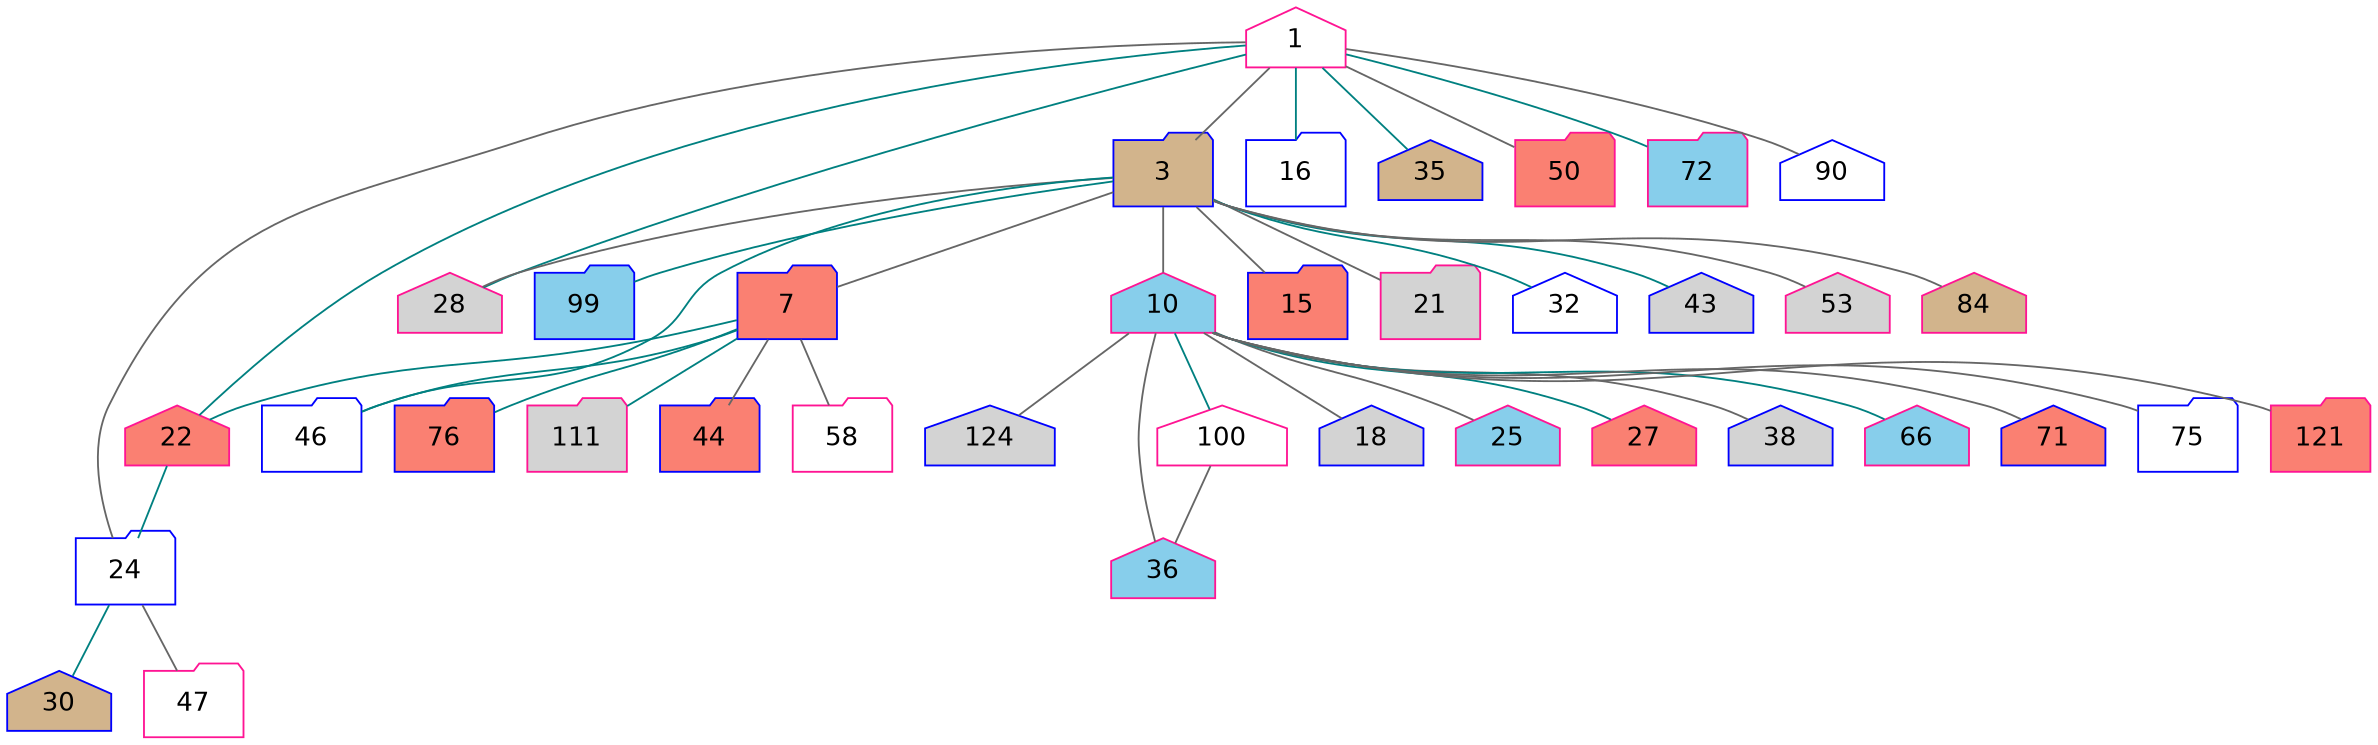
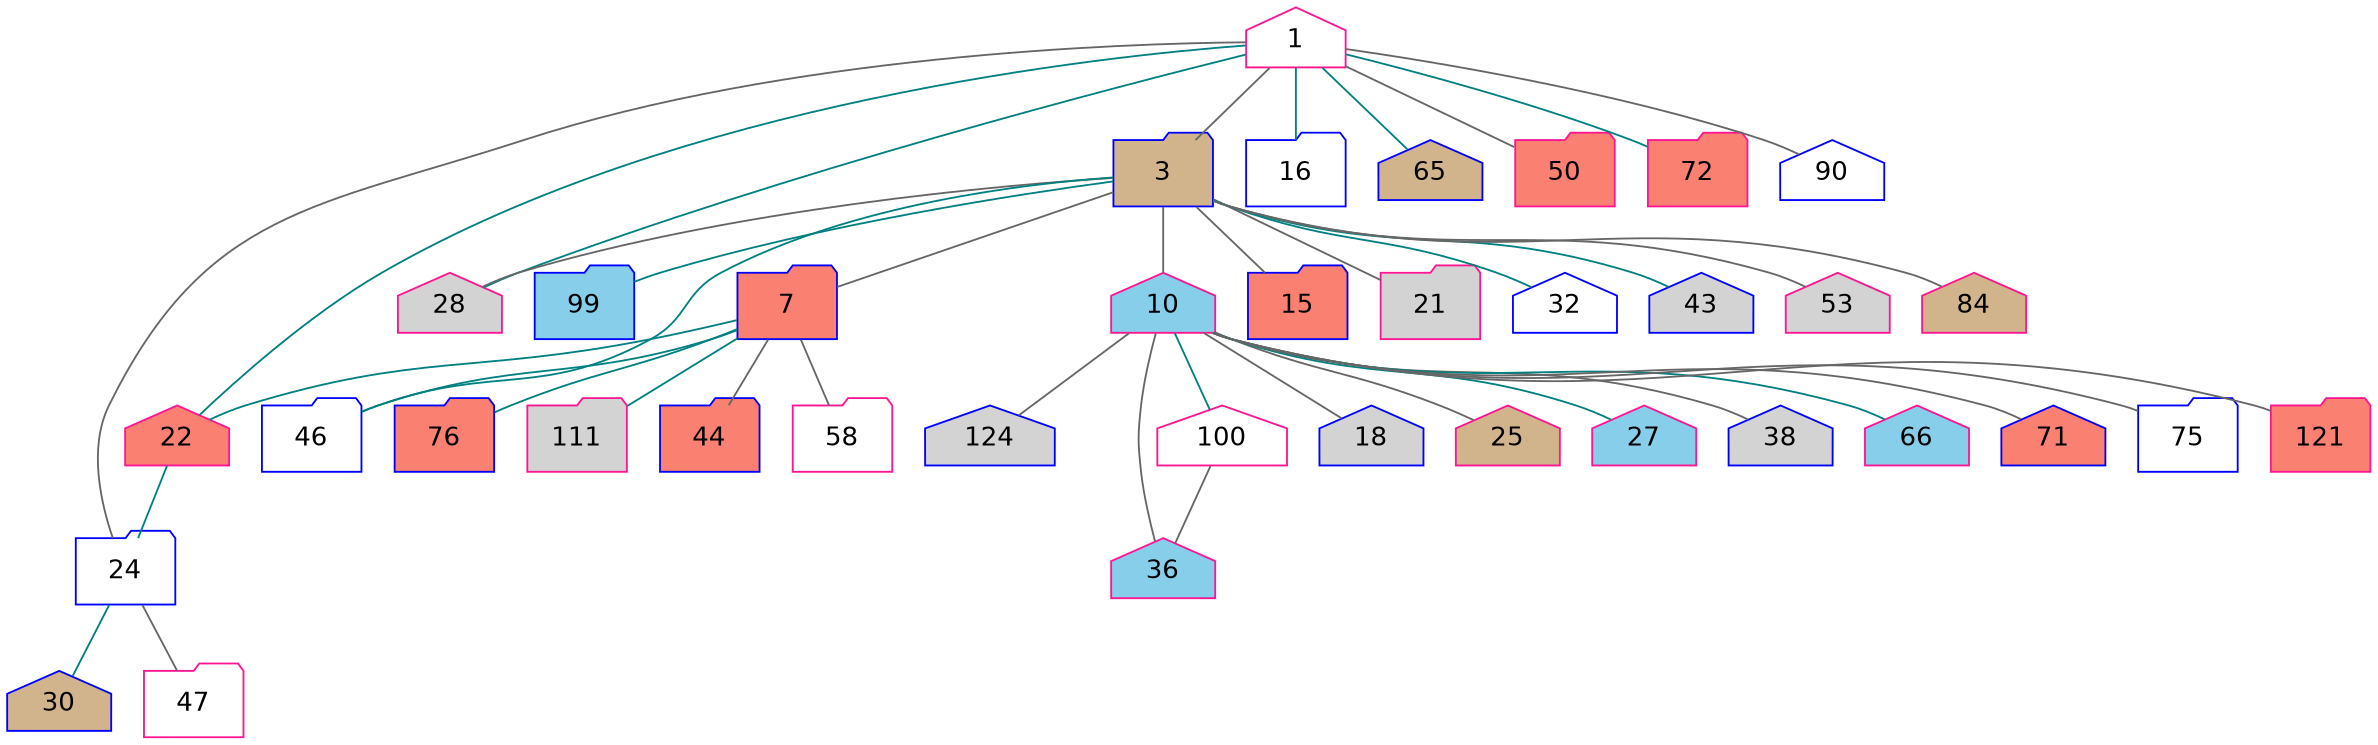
node "35": label "35" -> "65"
node "72": fillcolor skyblue -> salmon
node "25": fillcolor skyblue -> tan
node "27": fillcolor salmon -> skyblue
